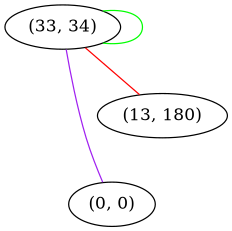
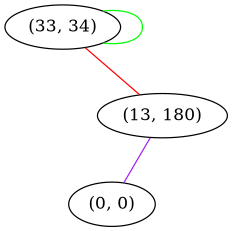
edge "(33, 34)" -- "(0, 0)": now "(13, 180)" -- "(0, 0)"
